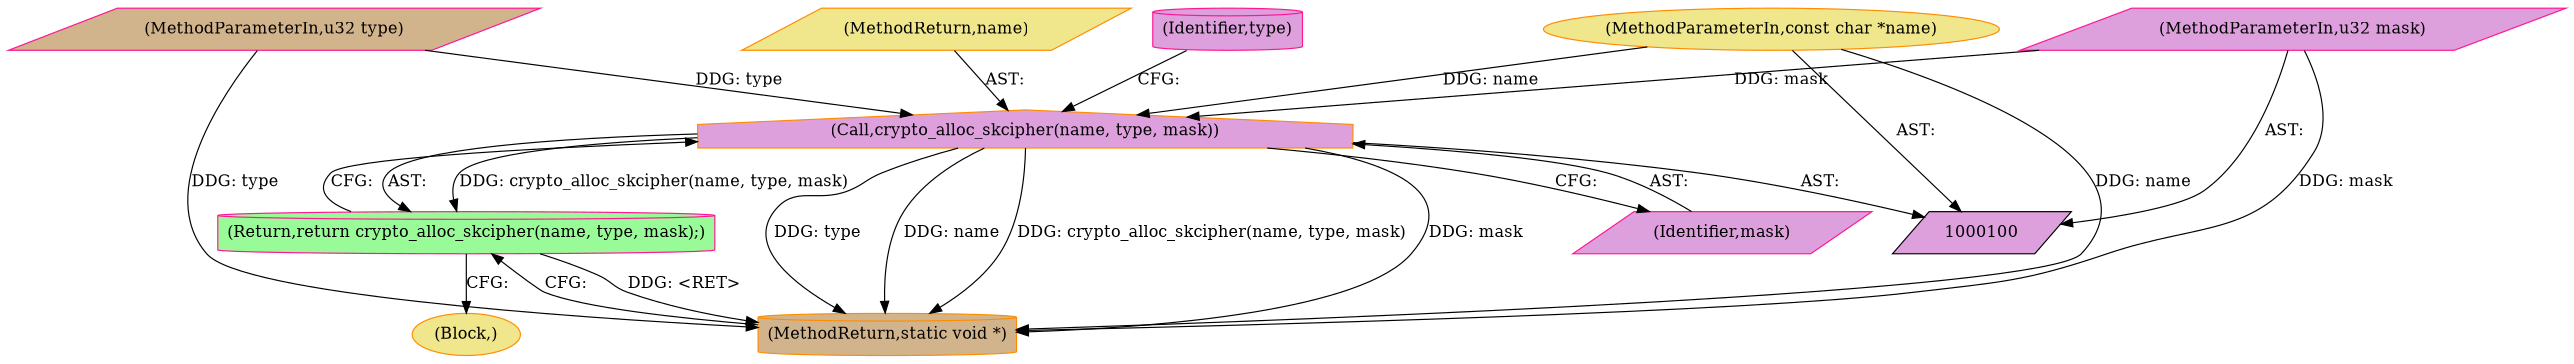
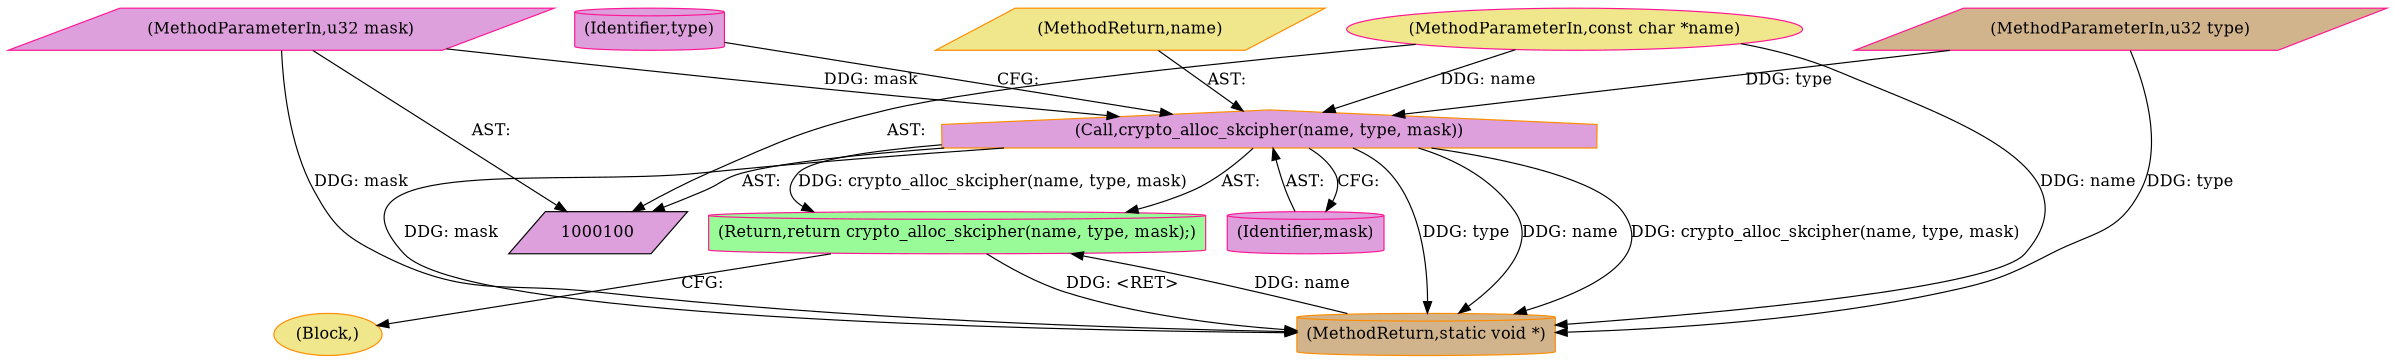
node "(MethodParameterIn,const char *name)": color darkorange -> deeppink
edge "(Return,return crypto_alloc_skcipher(name, type, mask);)" -> "(Call,crypto_alloc_skcipher(name, type, mask))": removed, label "CFG:"
node "(Identifier,mask)": shape parallelogram -> cylinder
edge "(MethodReturn,static void *)" -> "(Return,return crypto_alloc_skcipher(name, type, mask);)": label "CFG: " -> "DDG: name"
